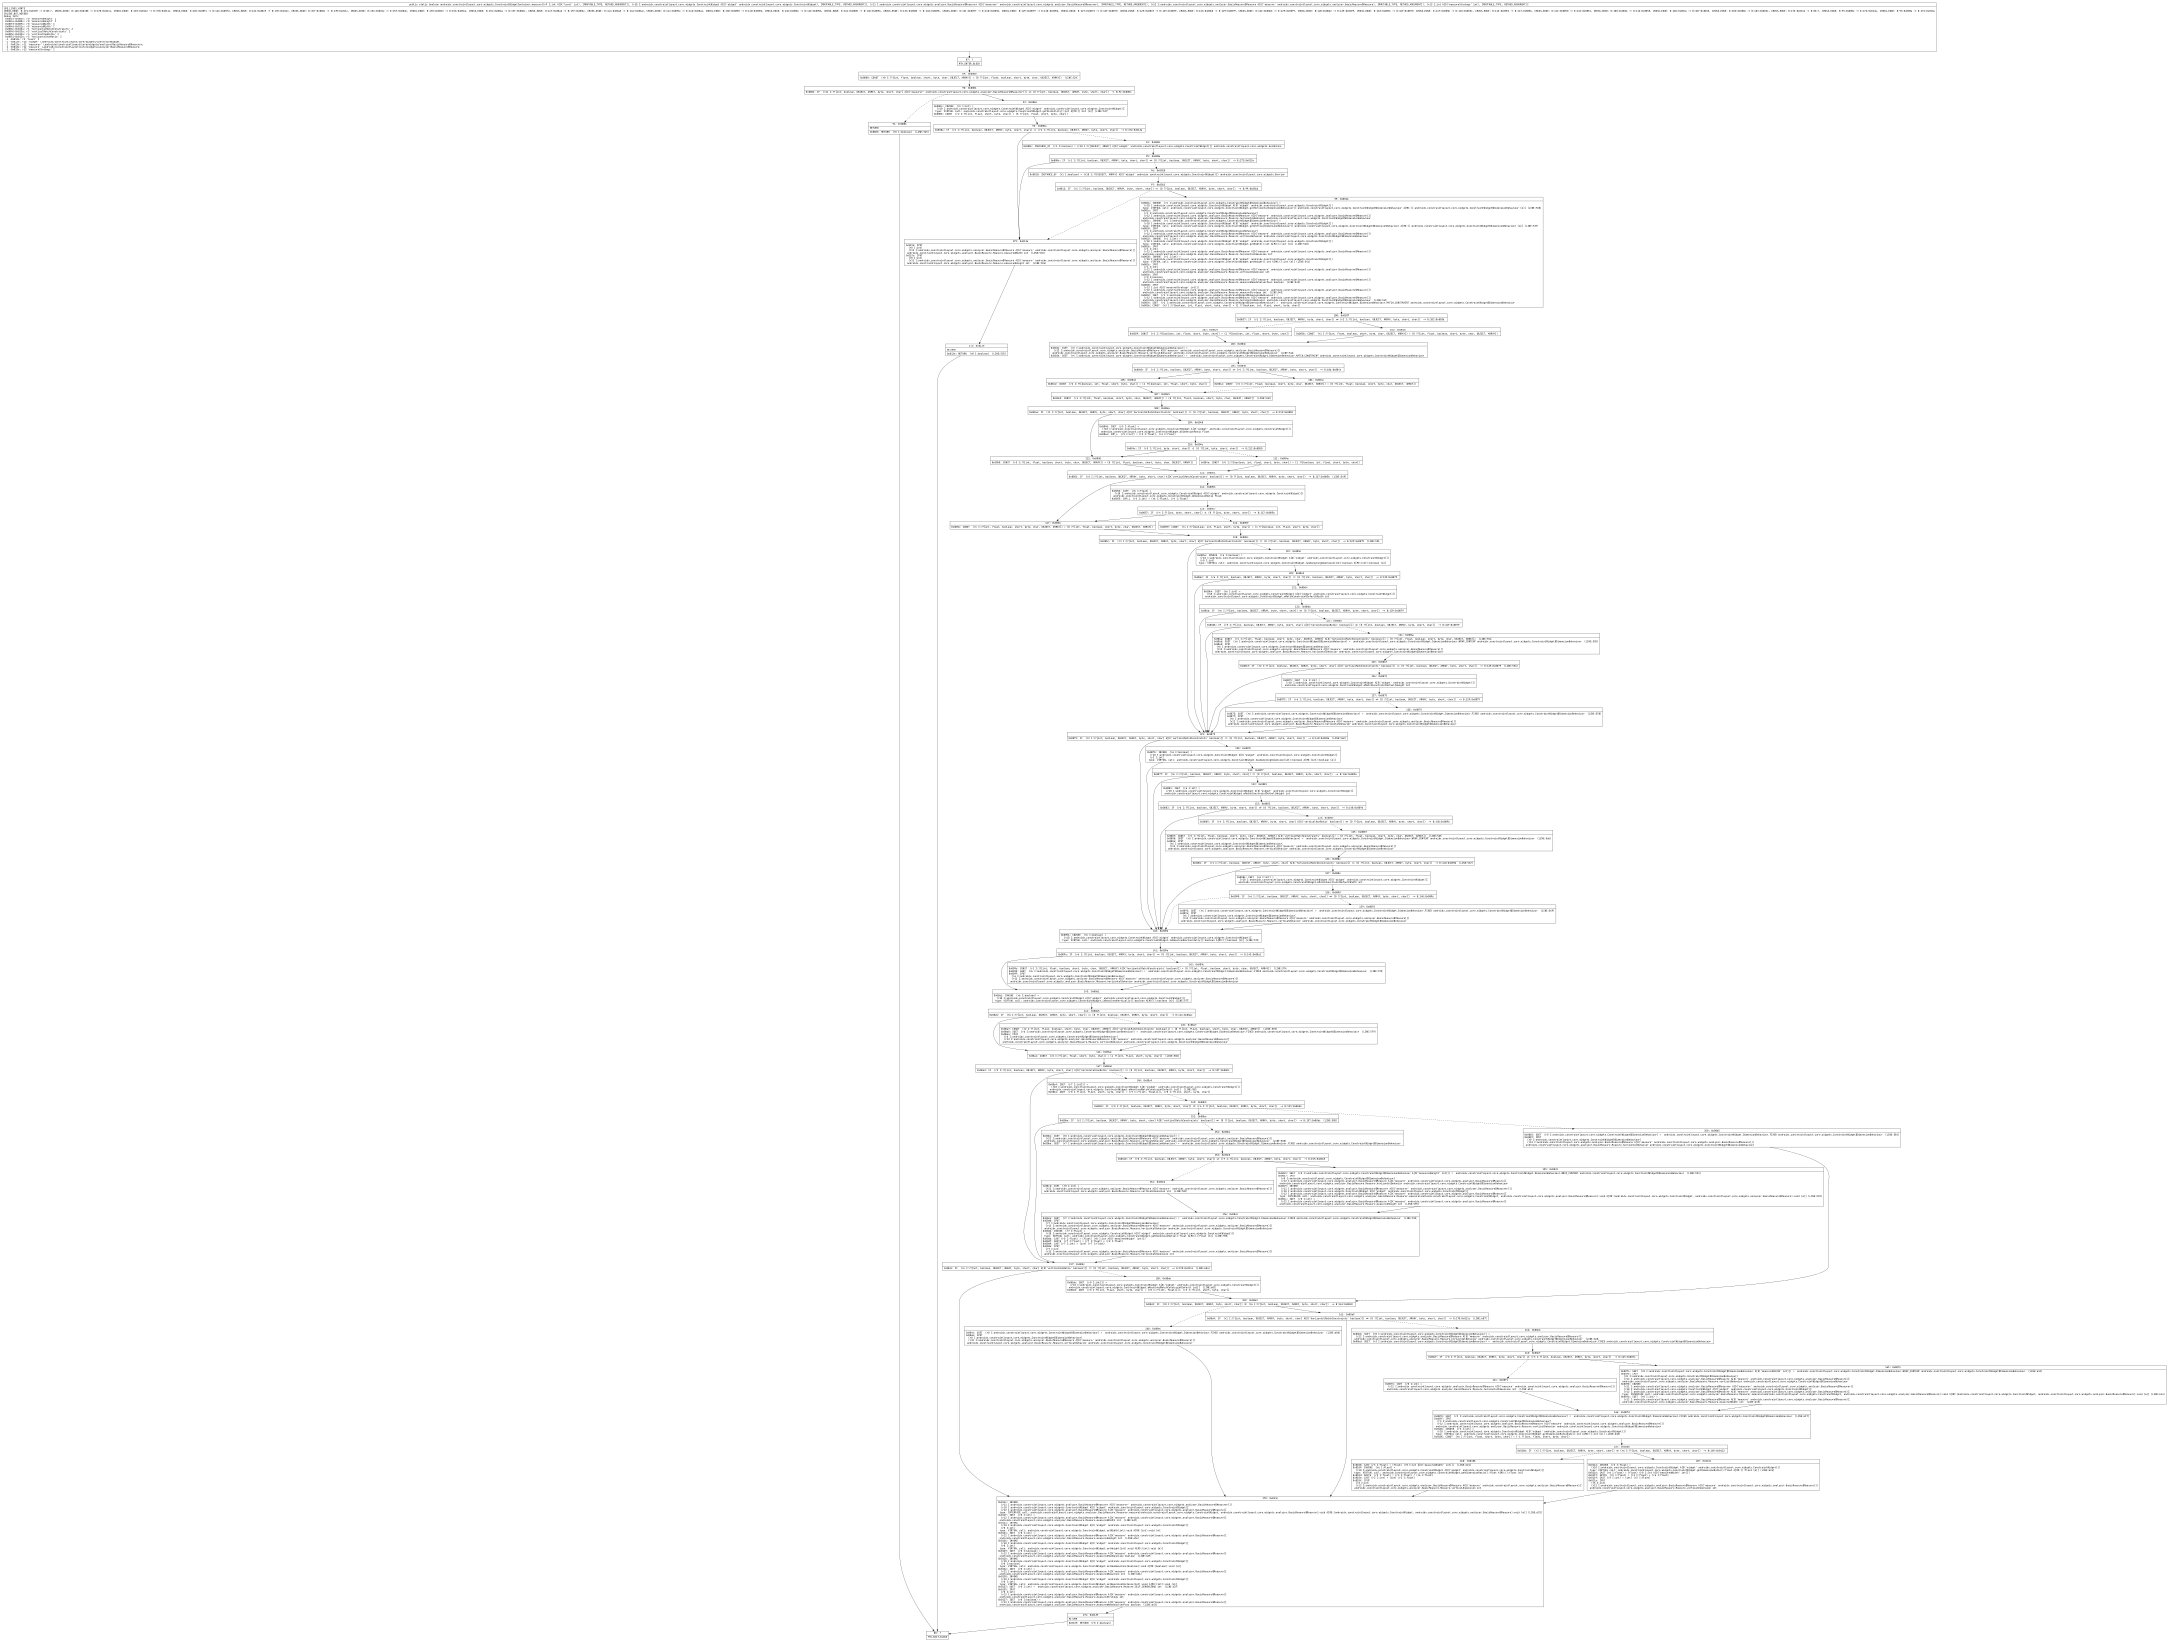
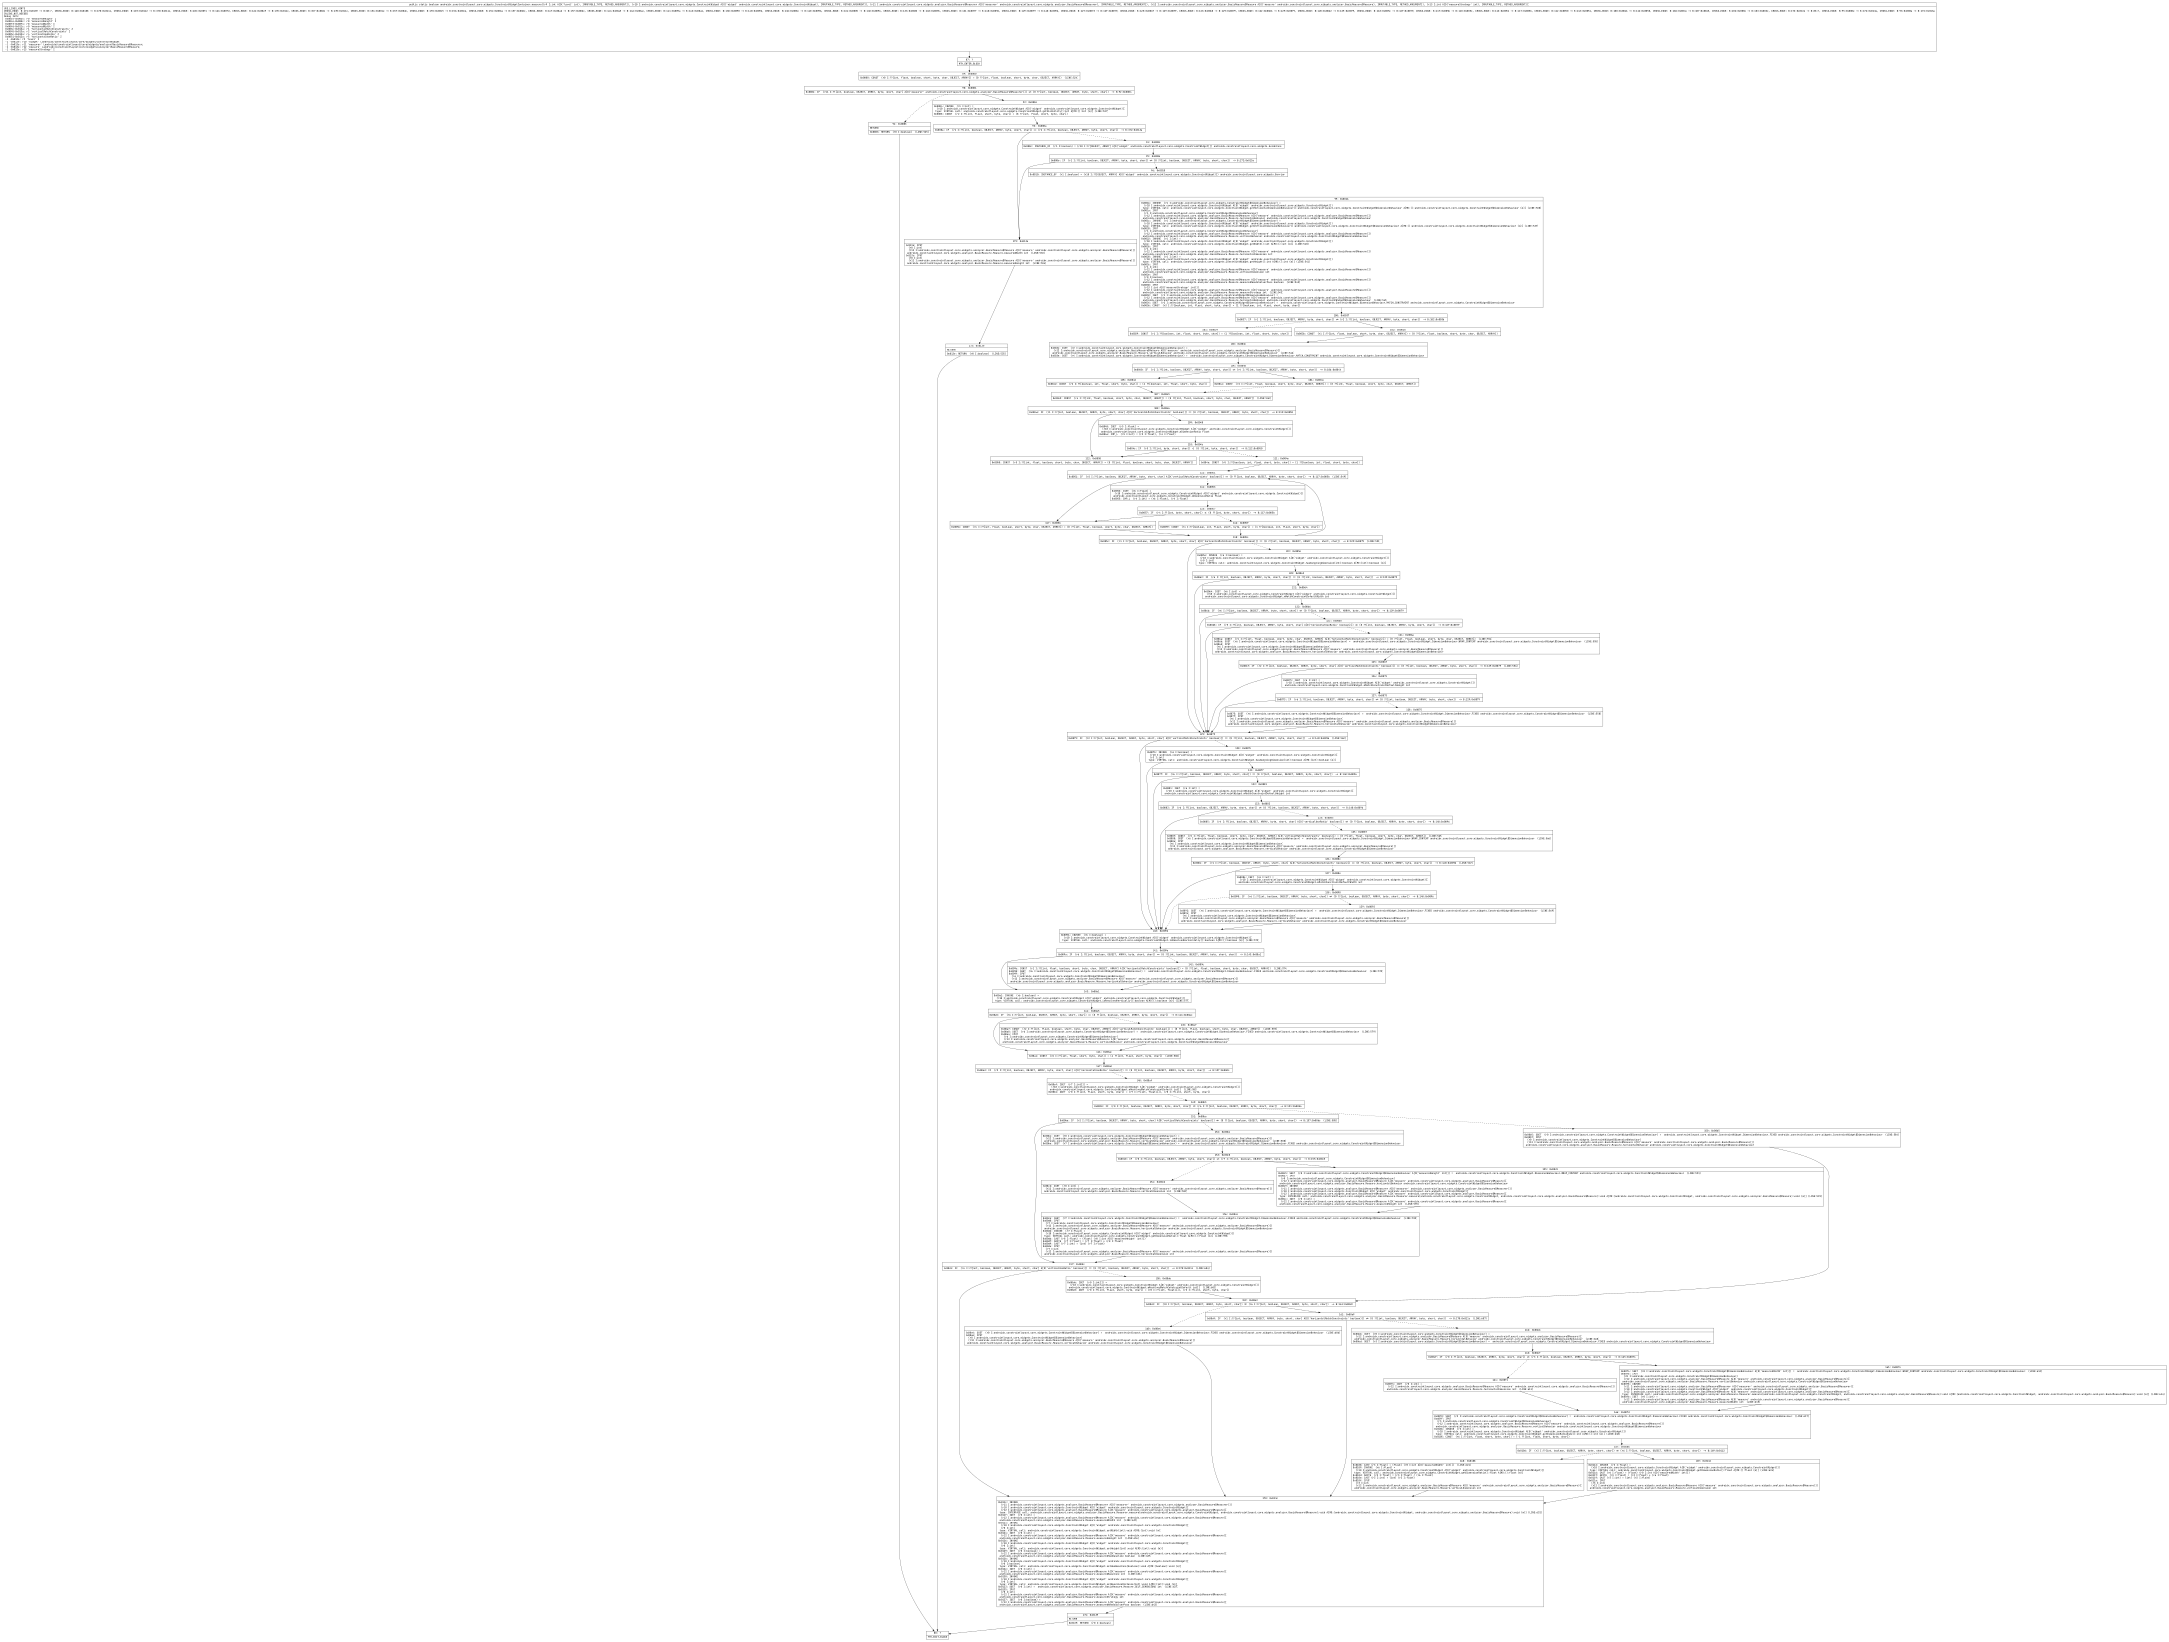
node "97: 0x0012": removed
edge "101: 0x0039" -> "103: 0x003c": removed
edge "112: 0x0050" -> "113: 0x0051": now "118: 0x005c" -> "113: 0x0051"
edge "147: 0x00ad" -> "157: 0x00dc": removed
